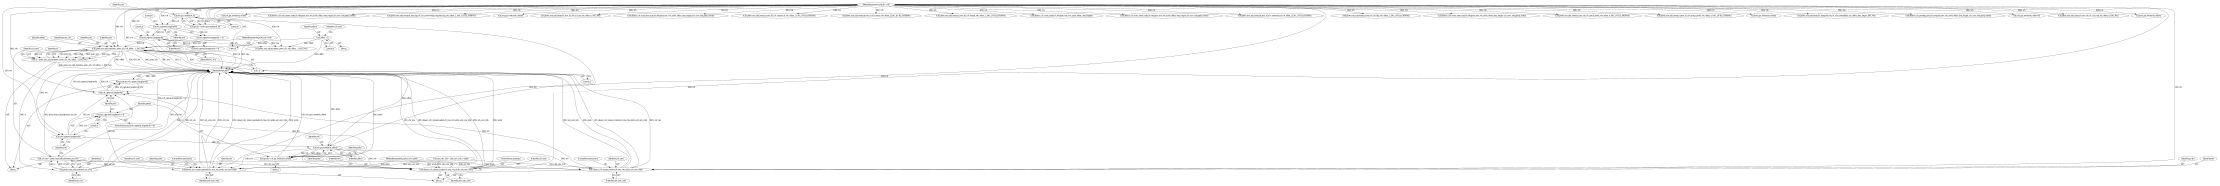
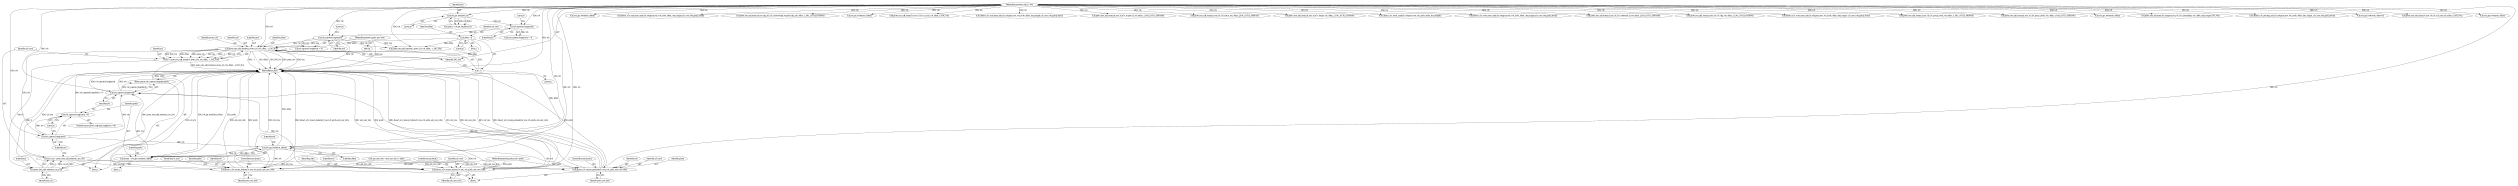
edge "(MethodParameterIn,tvbuff_t *tvb)" -> "1000128": now "(MethodParameterIn,tvbuff_t *tvb)" -> "(Identifier,ENC_NA)"
node "(Call,prefix = trailer_get_letohl(tvb, 0))": label "(Call,prefix = trailer_get_letohl(tvb, 0))" -> "(Call,prefix = tvb_get_letohl(tvb, 0))"
edge "(Literal,1)" -> "(Call,-1)": now "(Call,offset = 0)" -> "(Call,-1)"
edge "(ControlStructure,if(tvb_captured_length(tvb) >=4))" -> "(MethodReturn,RET)": now "(Call,tvb_captured_length(tvb) >=4)" -> "(MethodReturn,RET)"
node "(Return,return tvb_captured_length(tvb);)": label "(Return,return tvb_captured_length(tvb);)" -> "(Return,return tvb_captured_length(leader);)"
node "(Call,prefix = tvb_get_letohl(tvb, offset))": label "(Call,prefix = tvb_get_letohl(tvb, offset))" -> "(Call,dissect = tvb_get_letohl(tvb, offset))"
